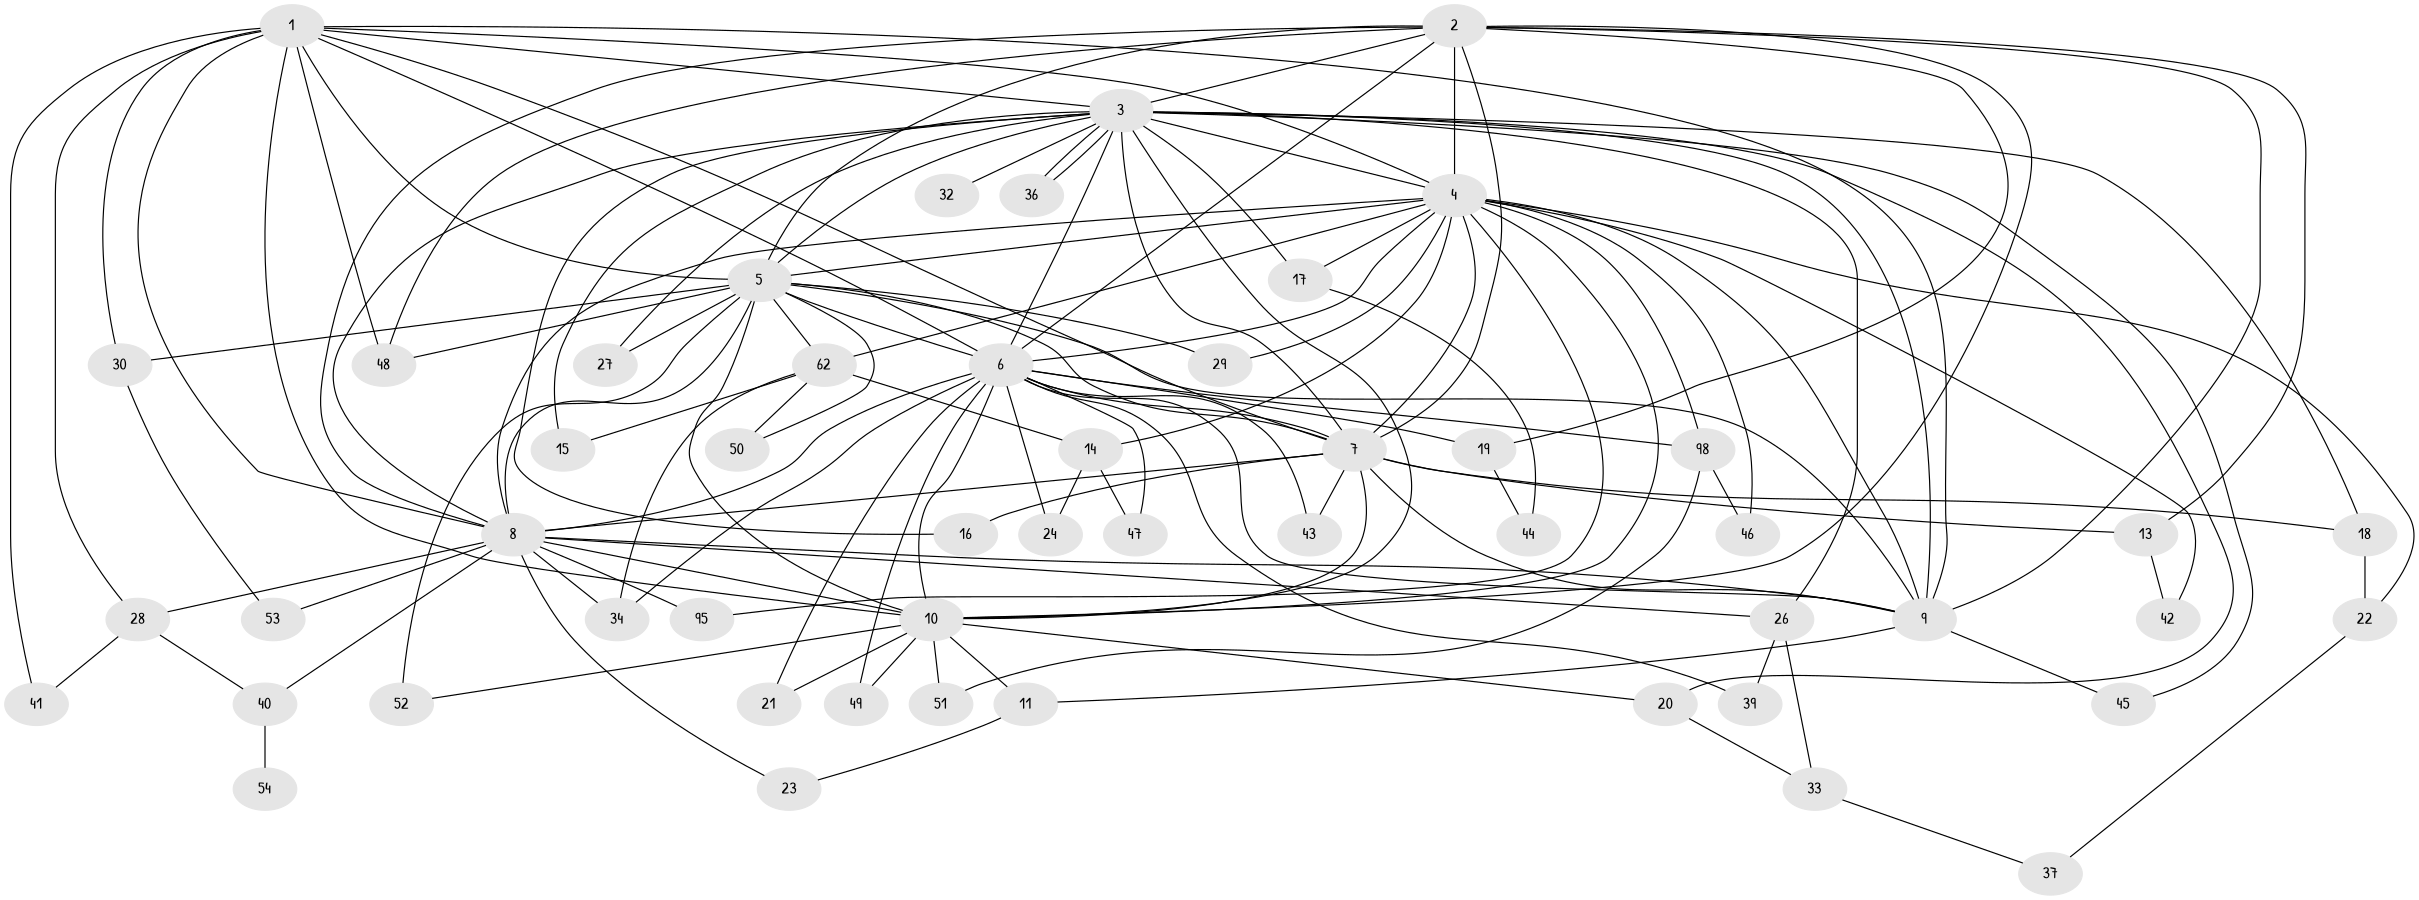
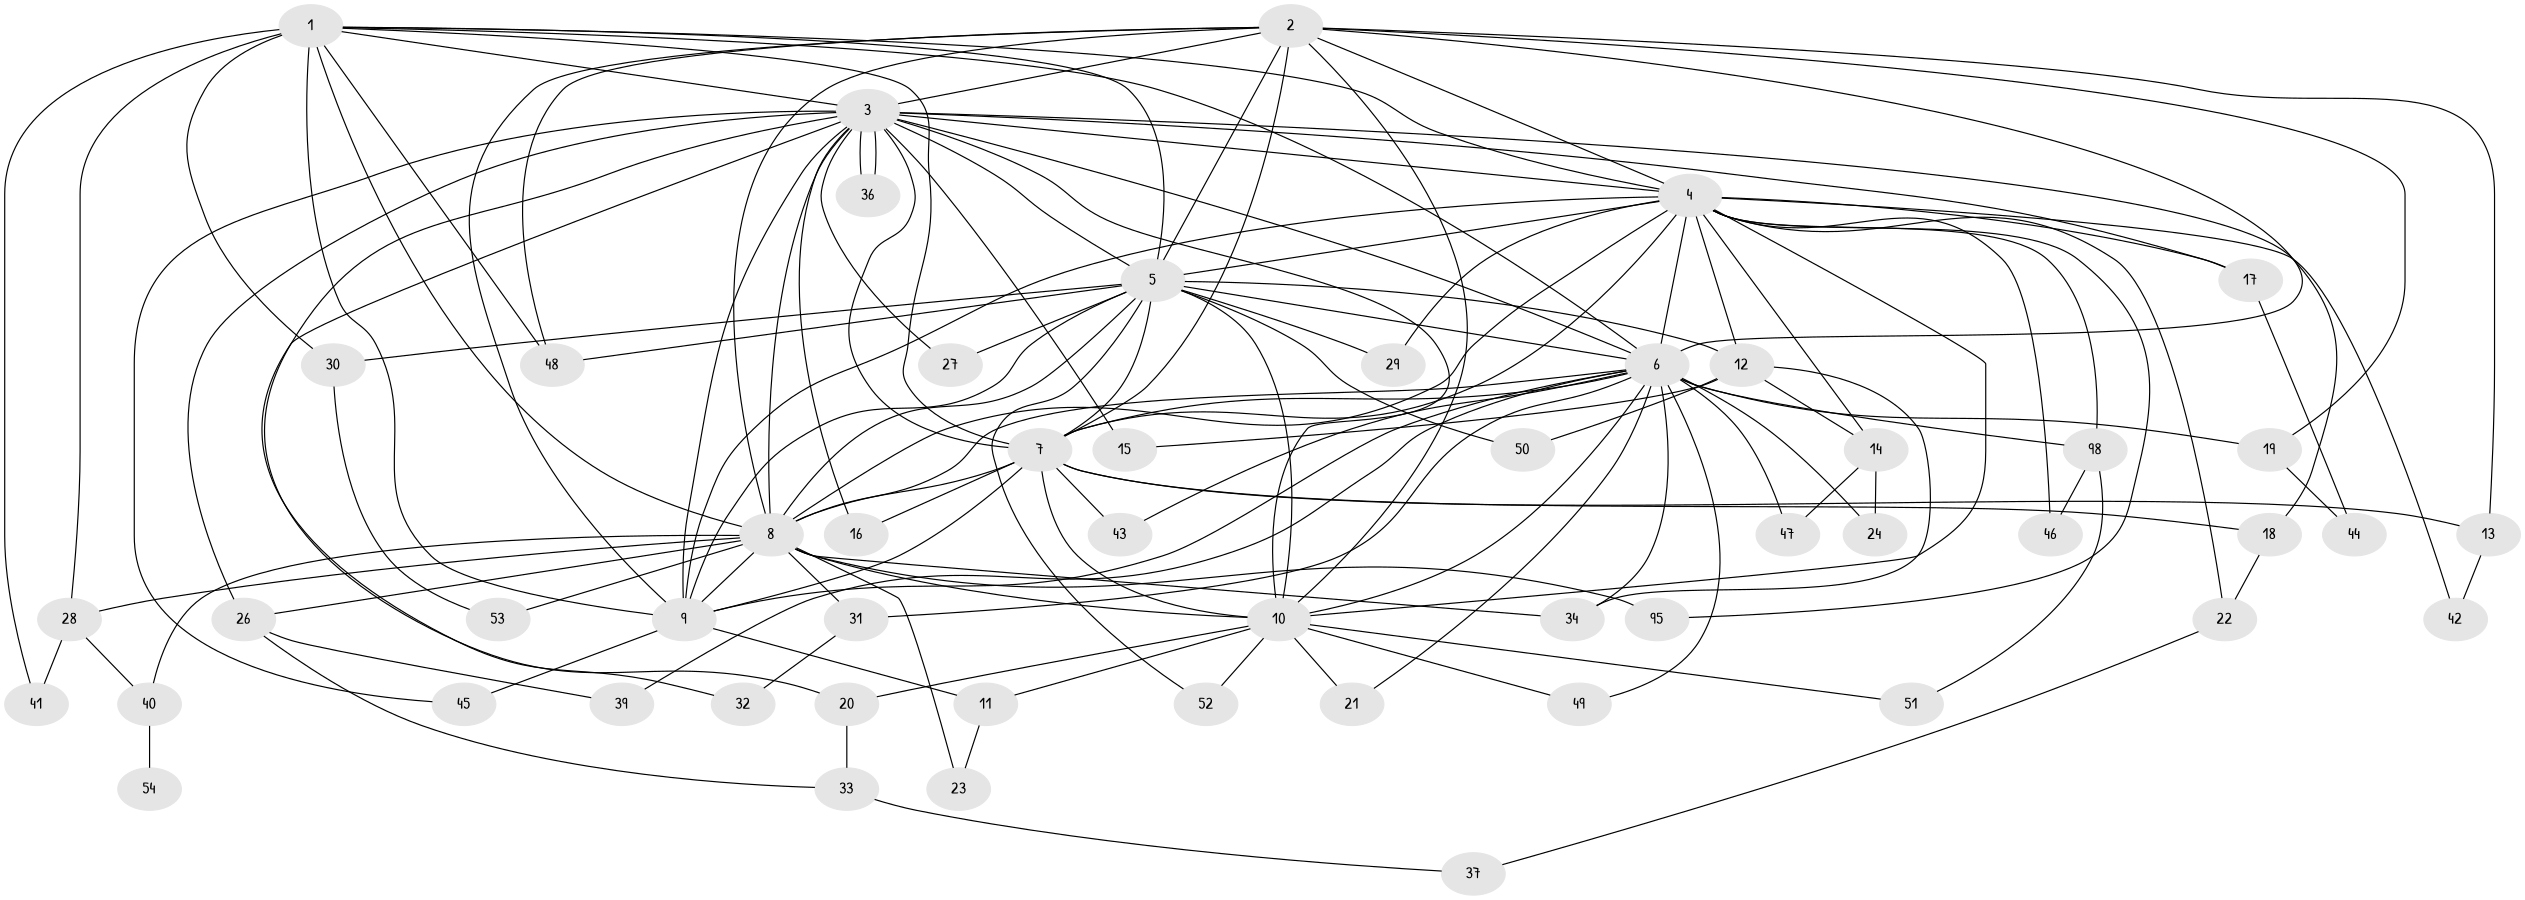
node "62": label "62" -> "12"
edge "1" -- "10": removed
node "31": added
